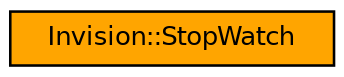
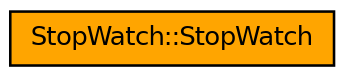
node "Invision::StopWatch": label "Invision::StopWatch" -> "StopWatch::StopWatch"
